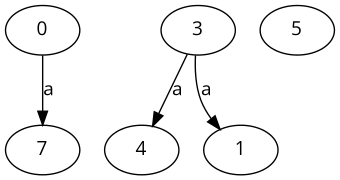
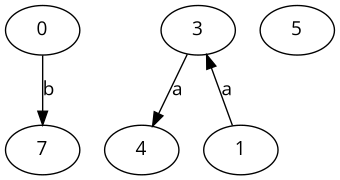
edge "3" -> "1": reversed
edge "0" -> "7": label "a" -> "b"
